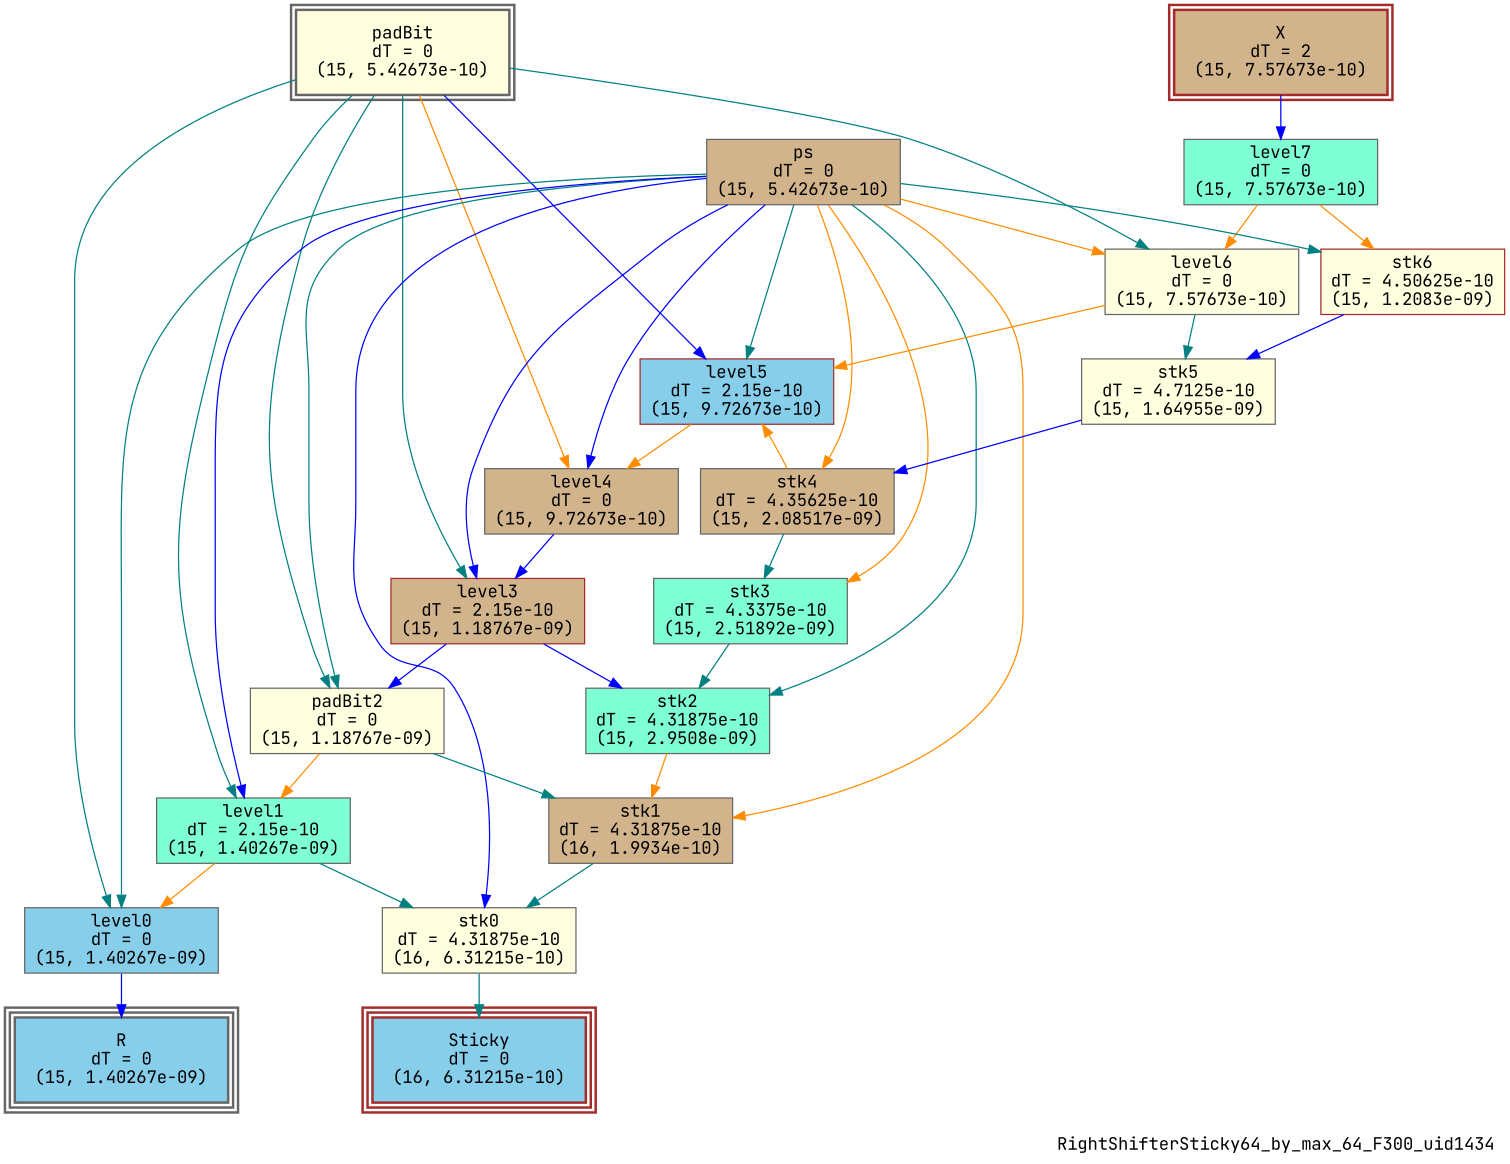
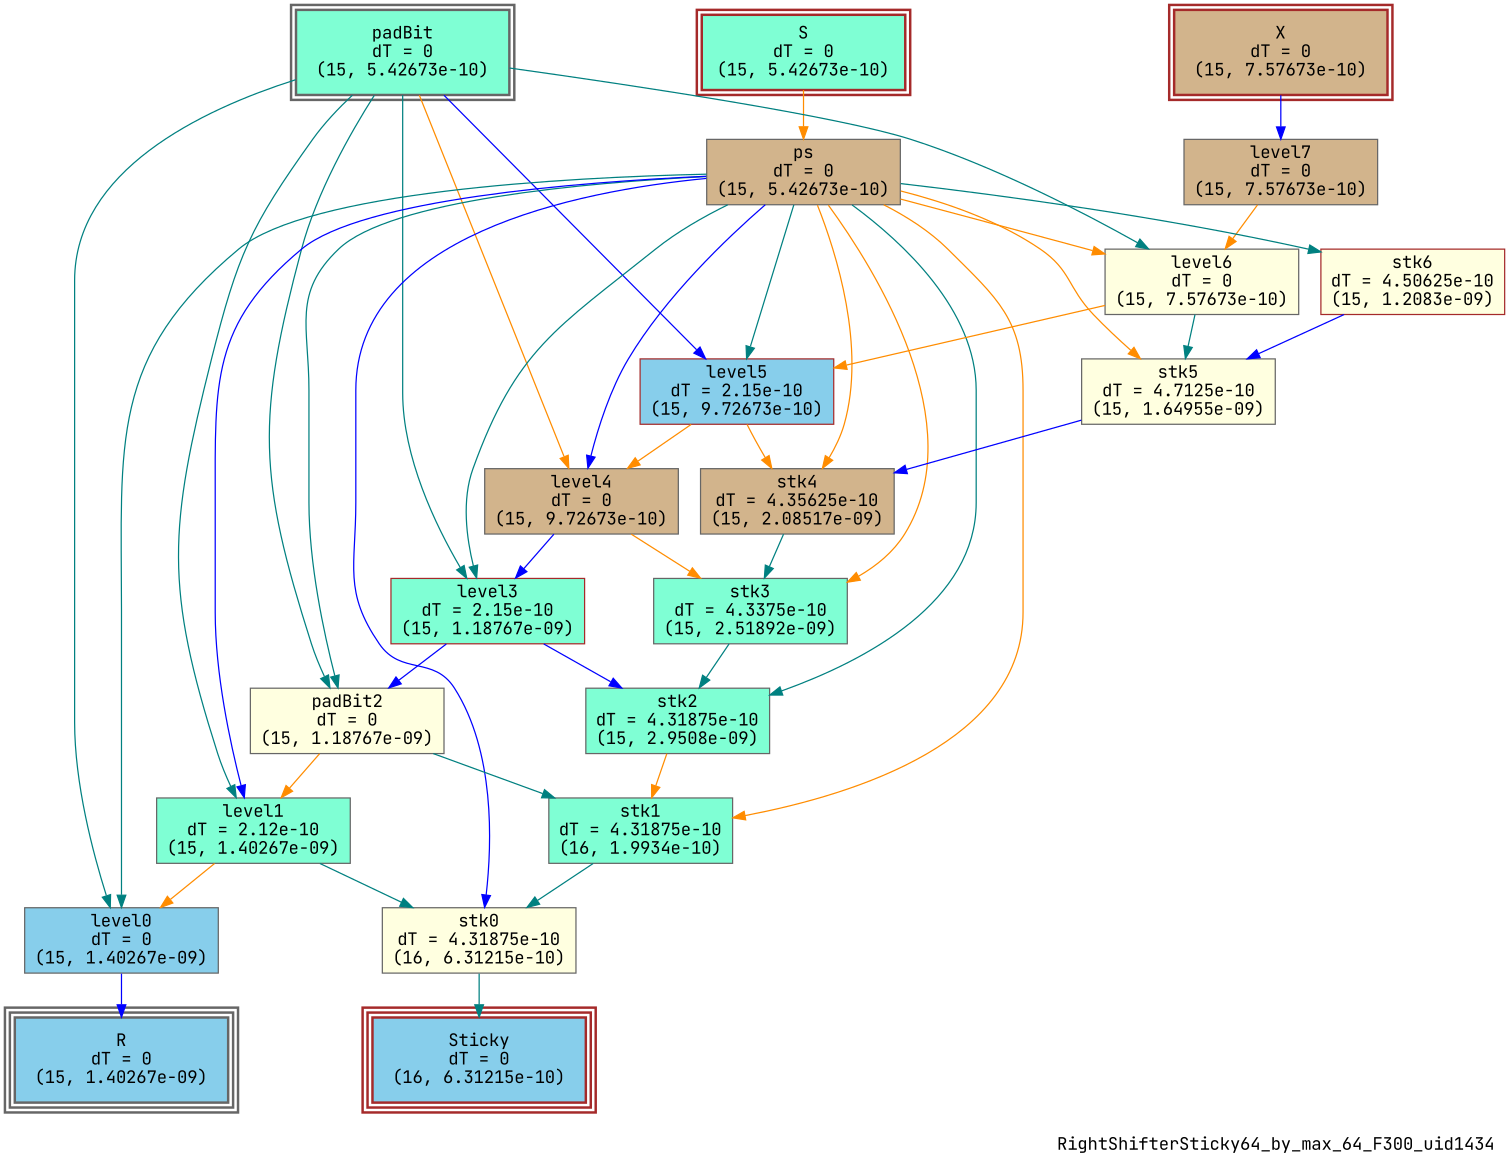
node "padBit dT = 0 (15, 5.42673e-10)": fillcolor lightyellow -> aquamarine
node "S dT = 0 (15, 5.42673e-10)": added
node "X dT = 2 (15, 7.57673e-10)": label "X dT = 2 (15, 7.57673e-10)" -> "X dT = 0 (15, 7.57673e-10)"
node "level7 dT = 0 (15, 7.57673e-10)": fillcolor aquamarine -> tan
edge "level7 dT = 0 (15, 7.57673e-10)" -> "stk6 dT = 4.50625e-10 (15, 1.2083e-09)": removed
edge "ps dT = 0 (15, 5.42673e-10)" -> "stk5 dT = 4.7125e-10 (15, 1.64955e-09)": added
edge "ps dT = 0 (15, 5.42673e-10)" -> "level3 dT = 2.15e-10 (15, 1.18767e-09)": color blue -> teal
edge "stk4 dT = 4.35625e-10 (15, 2.08517e-09)" -> "level5 dT = 2.15e-10 (15, 9.72673e-10)": reversed
edge "level4 dT = 0 (15, 9.72673e-10)" -> "stk3 dT = 4.3375e-10 (15, 2.51892e-09)": added
node "level3 dT = 2.15e-10 (15, 1.18767e-09)": fillcolor tan -> aquamarine
node "level1 dT = 2.15e-10 (15, 1.40267e-09)": label "level1 dT = 2.15e-10 (15, 1.40267e-09)" -> "level1 dT = 2.12e-10 (15, 1.40267e-09)"
node "stk1 dT = 4.31875e-10 (16, 1.9934e-10)": fillcolor tan -> aquamarine
